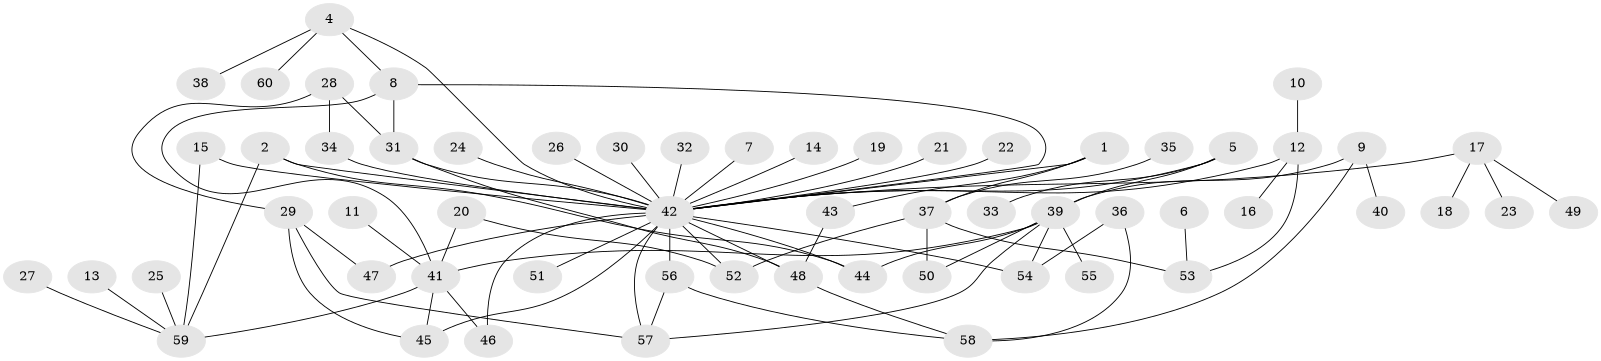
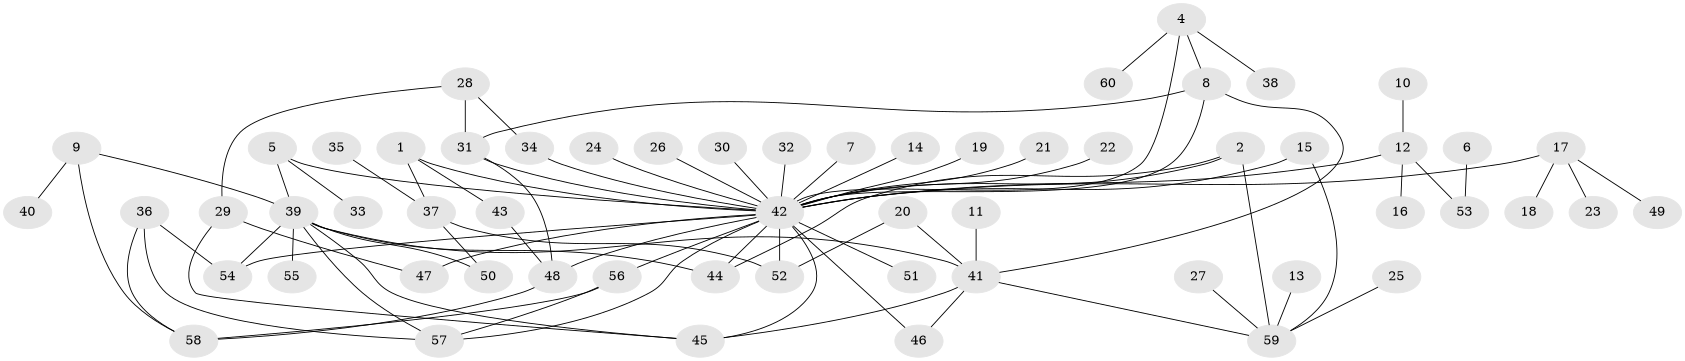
edge "37" -- "53": removed
edge "29" -- "57": now "36" -- "57"
edge "39" -- "45": added
